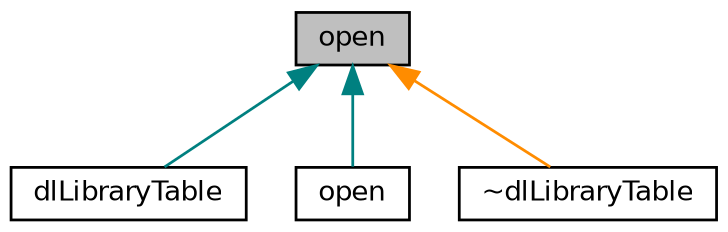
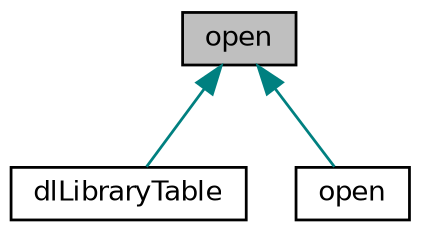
node "~dlLibraryTable": removed
